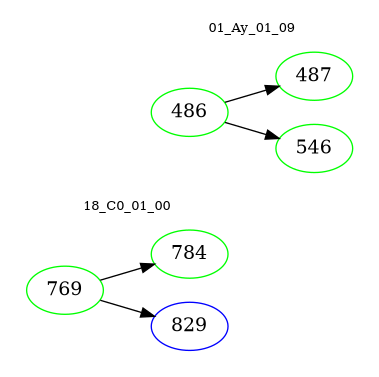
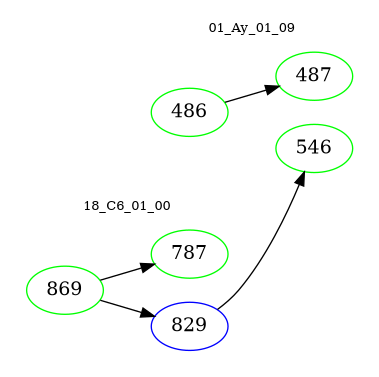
edge "486" -> "546": now "829" -> "546"
cluster "18_C0_01_00": label "18_C0_01_00" -> "18_C6_01_00"
node "784": label "784" -> "787"
node "769": label "769" -> "869"
